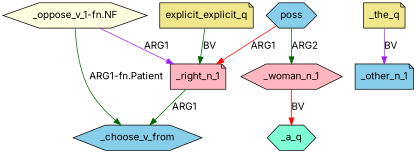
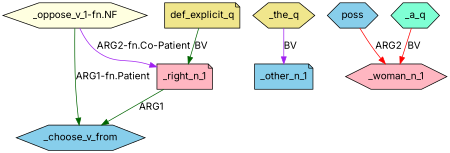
node "explicit_explicit_q": label "explicit_explicit_q" -> "def_explicit_q"
node "_the_q": shape note -> hexagon
edge "poss" -> "_right_n_1": removed, label "ARG1"
edge "poss" -> "_woman_n_1": color darkgreen -> red
edge "_oppose_v_1-fn.NF" -> "_right_n_1": label "ARG1" -> "ARG2-fn.Co-Patient"
edge "_woman_n_1" -> "_a_q": reversed
